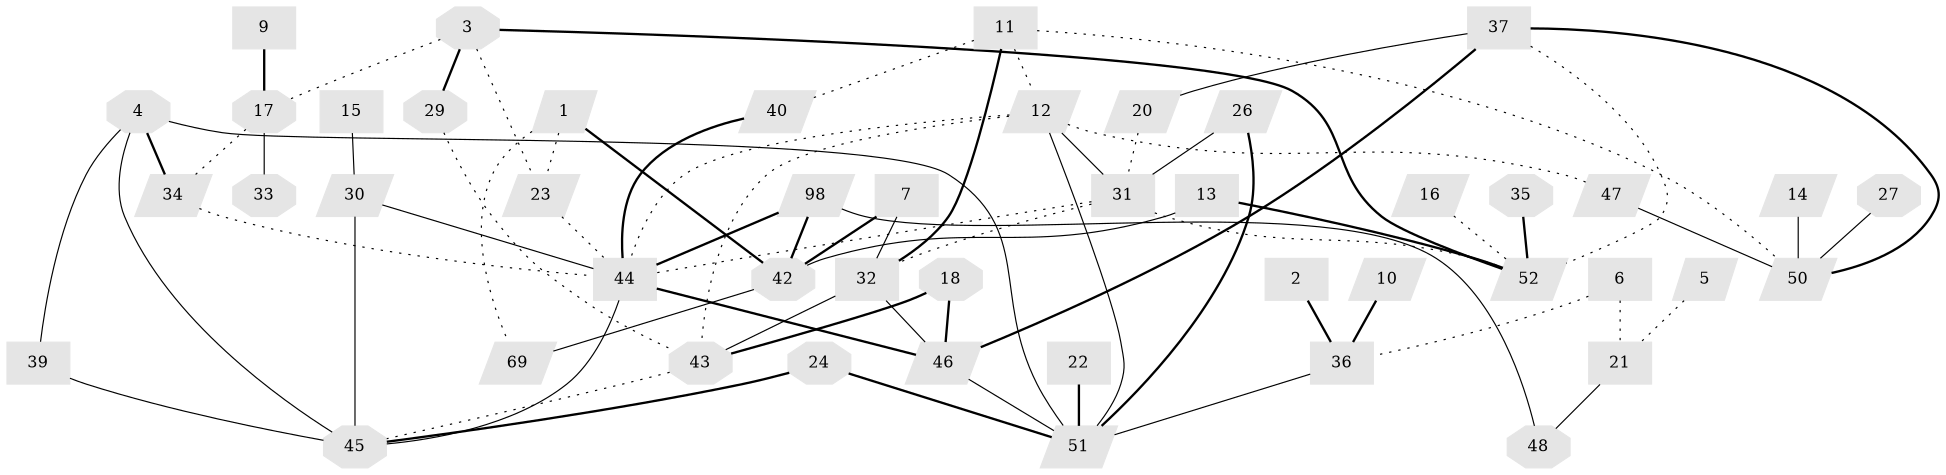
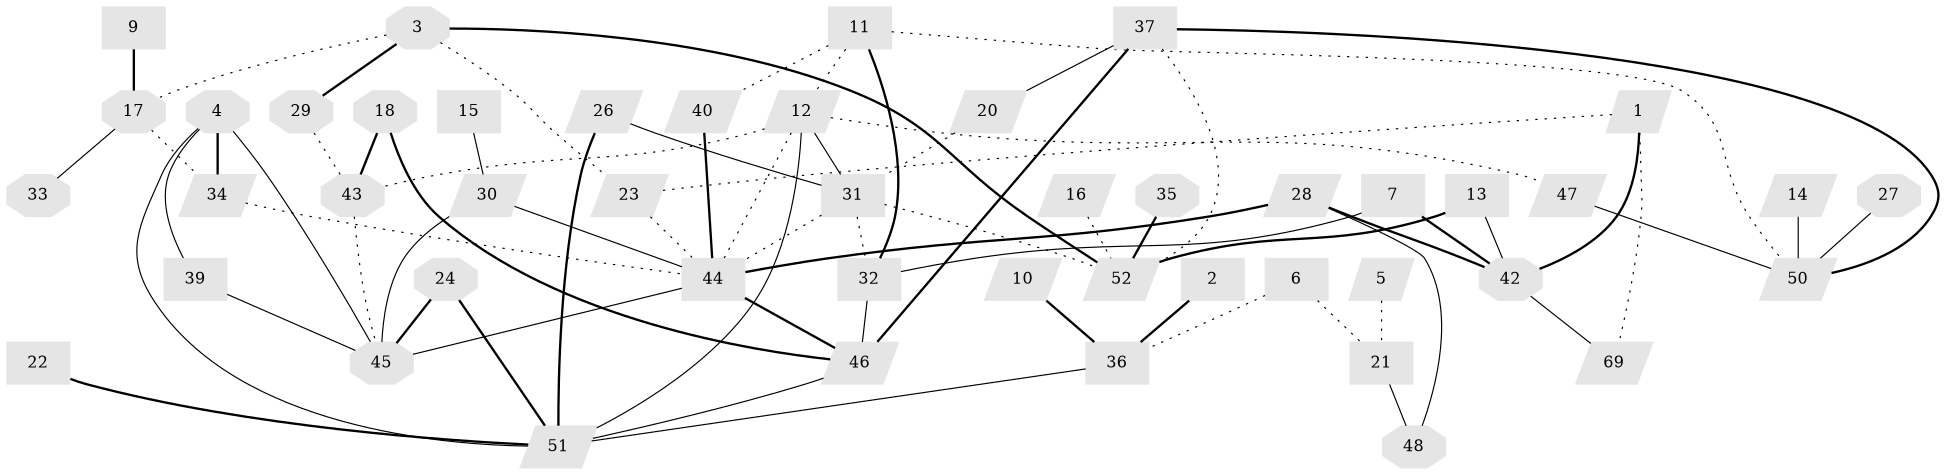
node "98": label "98" -> "28"
edge "32" -- "43": removed
